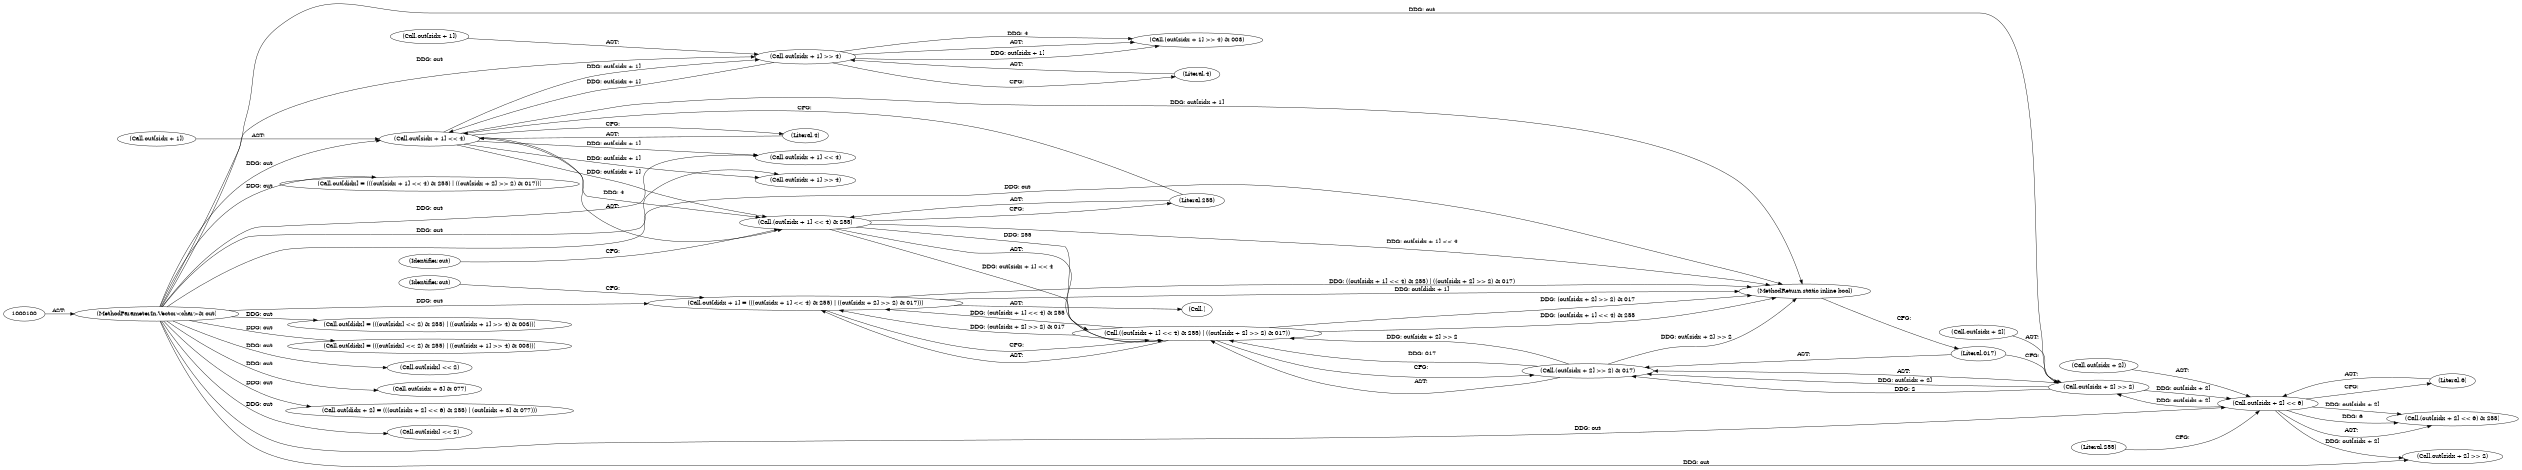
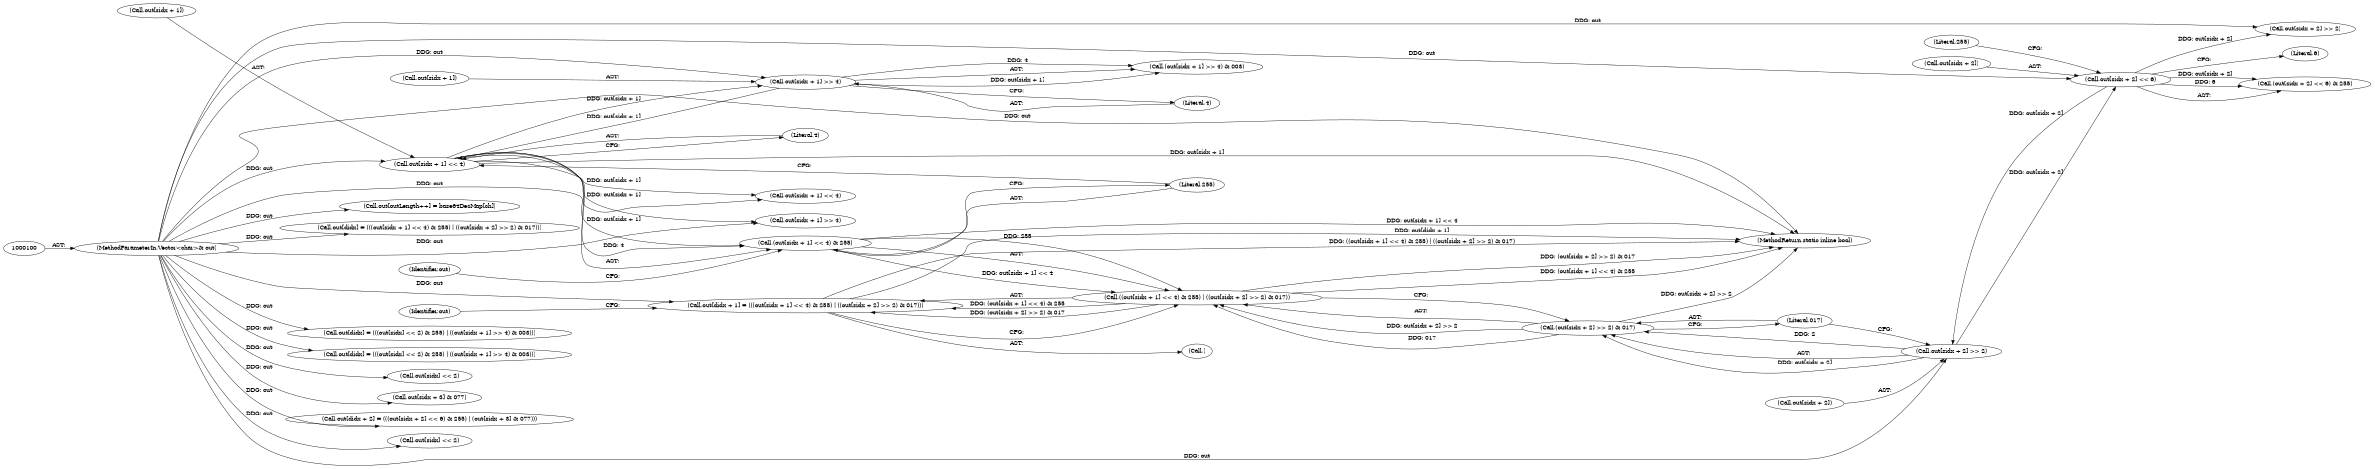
node "(Call,out[outLength++] = base64DecMap[ch])": added
edge "(MethodReturn,static inline bool)" -> "(Literal,017)": now "(Call,(out[sidx + 2] >> 2) & 017)" -> "(Literal,017)"
edge "(Literal,6)" -> "(Call,out[sidx + 2] << 6)": removed, label "AST:"
